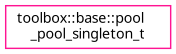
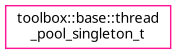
node "toolbox::base::pool _pool_singleton_t": label "toolbox::base::pool _pool_singleton_t" -> "toolbox::base::thread _pool_singleton_t"
